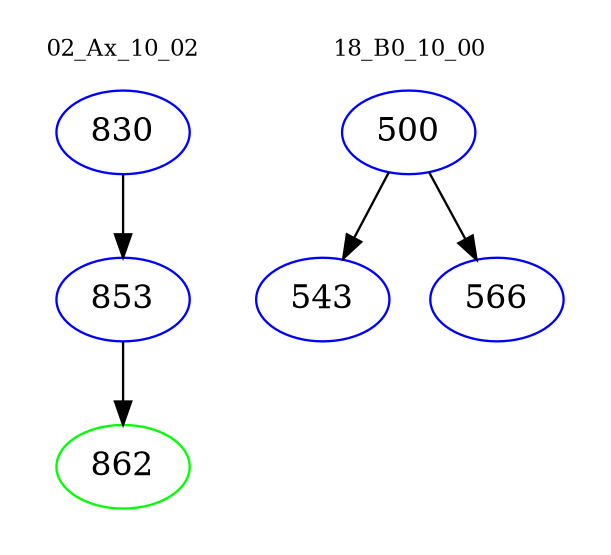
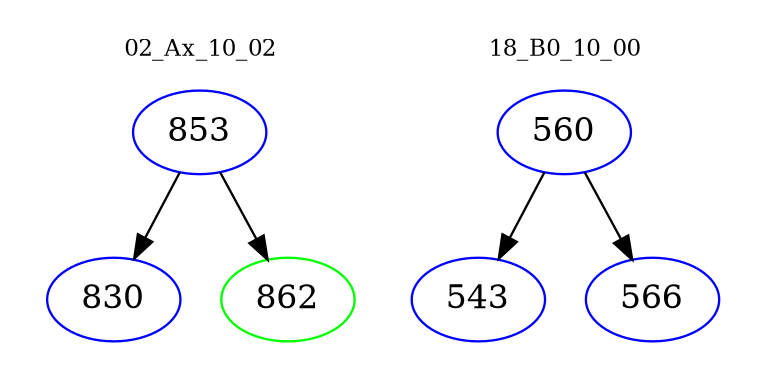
node "500": label "500" -> "560"
edge "830" -> "853": reversed
